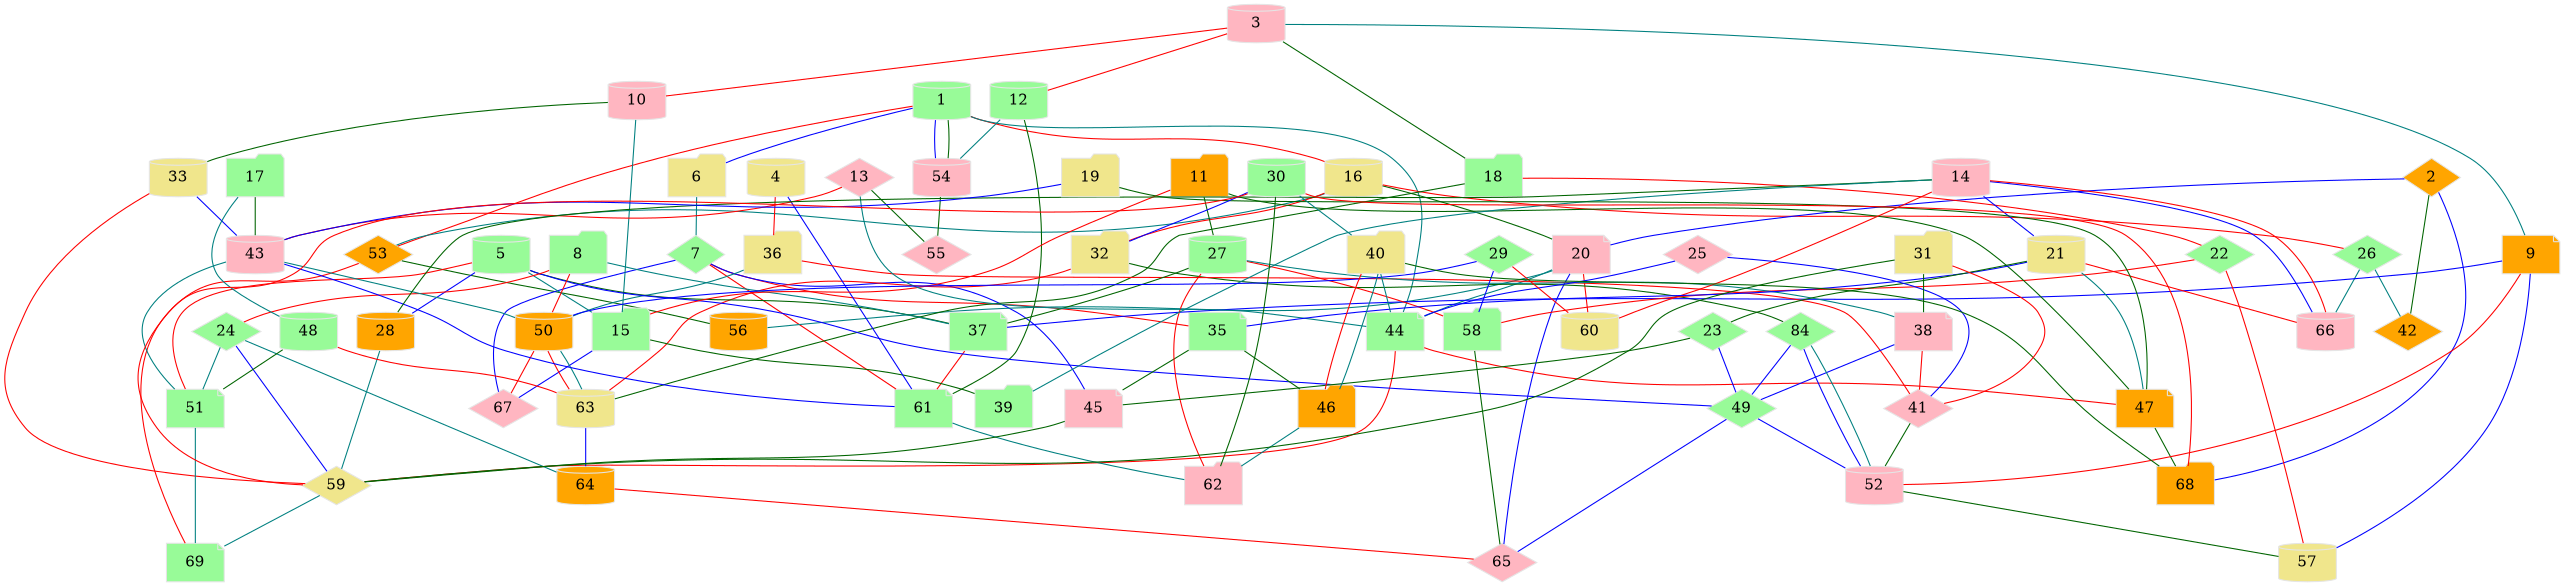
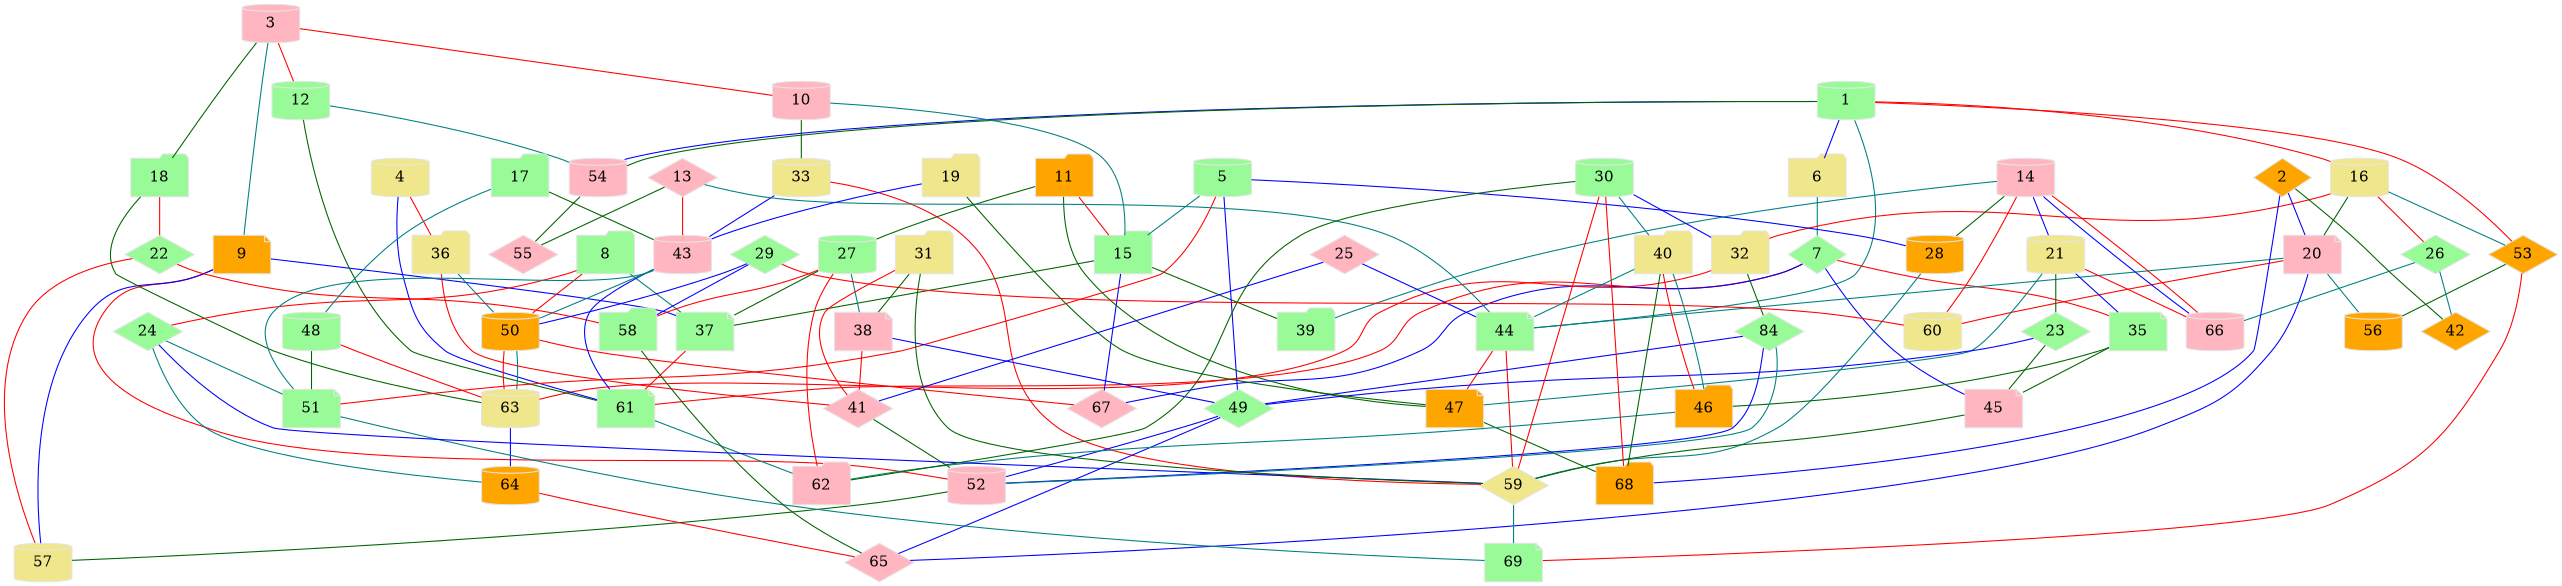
edge "5" -- "37": now "15" -- "37"
